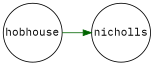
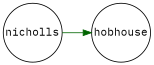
edge "hobhouse" -> "nicholls": reversed
